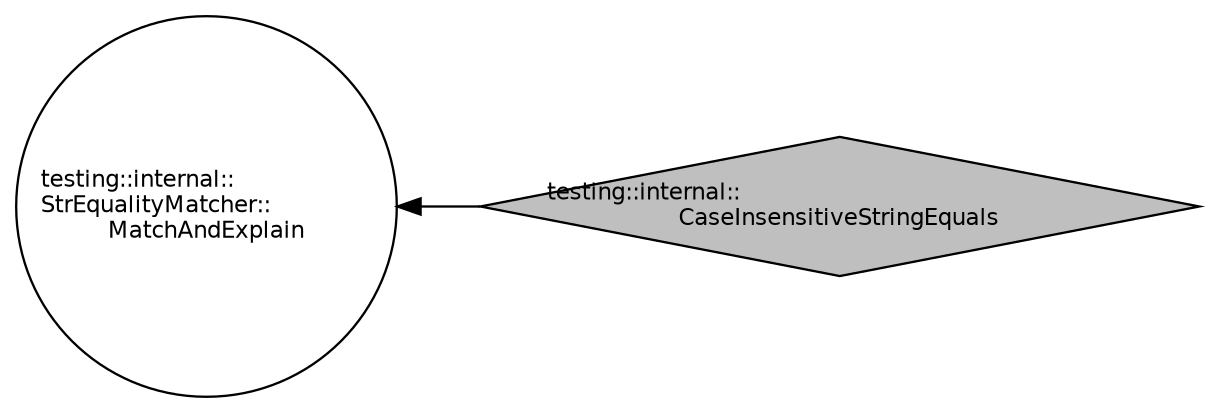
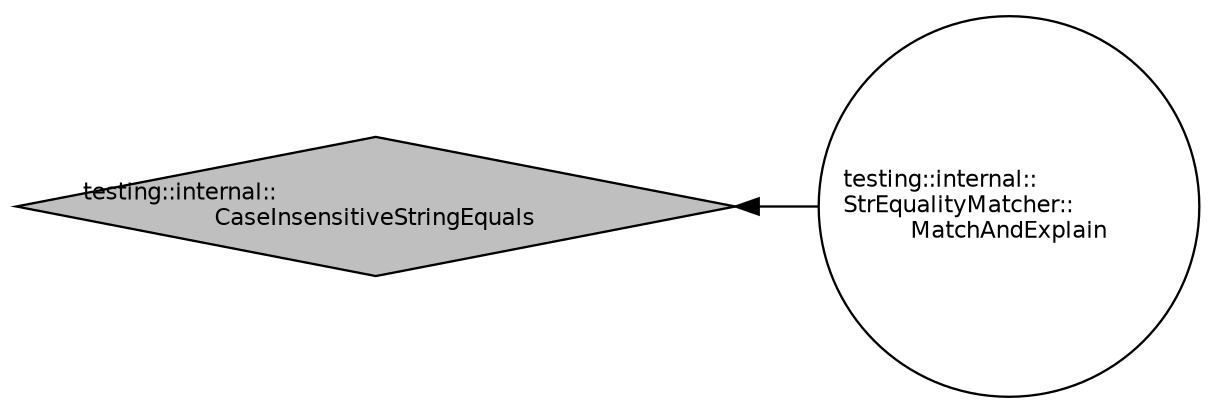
edge "testing::internal:: CaseInsensitiveStringEquals" -> "testing::internal:: StrEqualityMatcher:: MatchAndExplain": reversed
